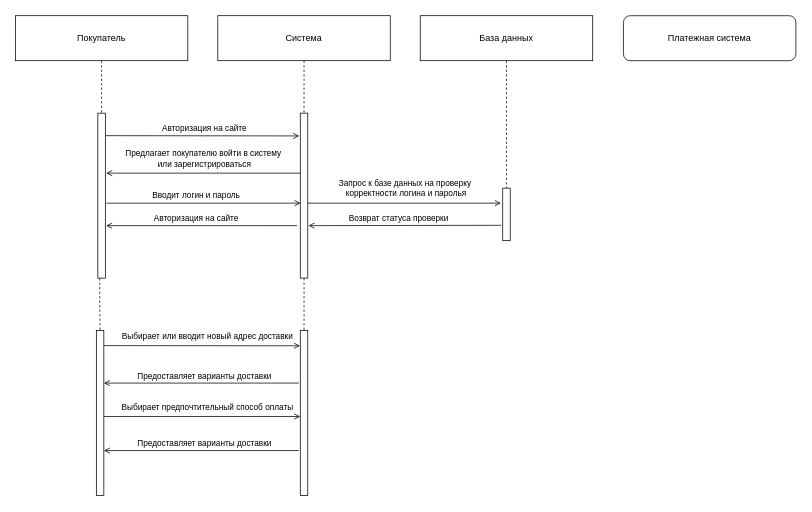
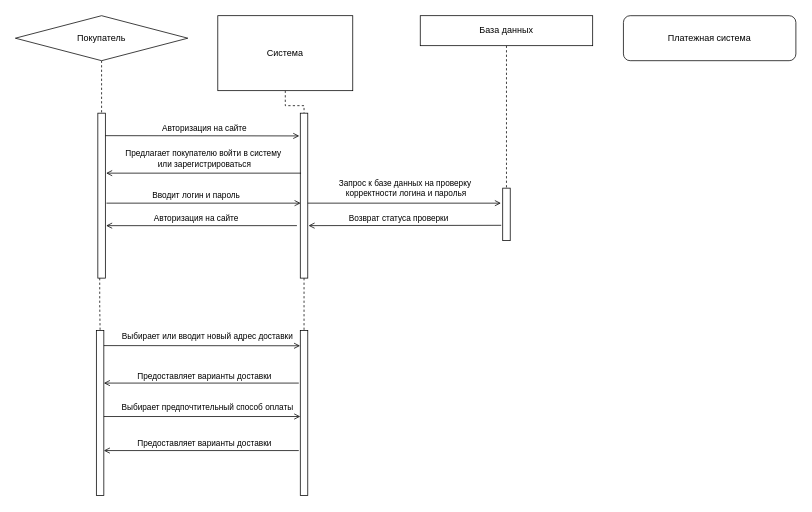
node "Покупатель": shape rectangle -> diamond
node "Система": size 173x45 -> 135x75
node "База данных": size 173x45 -> 173x30
